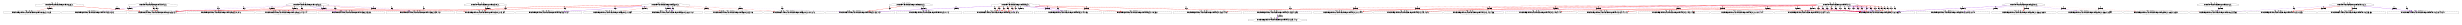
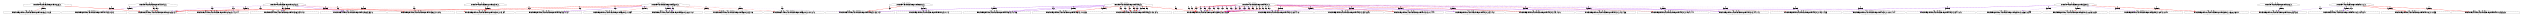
edge "rootNode@lacuna_cache/exported_9odjuz.js:," -> "FunctionExpression@lacuna_cache/exported_9odjuz.js:979,1175": color red -> purple
edge "FunctionExpression@lacuna_cache/exported_9odjuz.js:5547,6393" -> "FunctionExpression@lacuna_cache/exported_9odjuz.js:59,14767": now "rootNode@lacuna_cache/exported_9odjuz.js:," -> "FunctionExpression@lacuna_cache/exported_9odjuz.js:59,14767"
